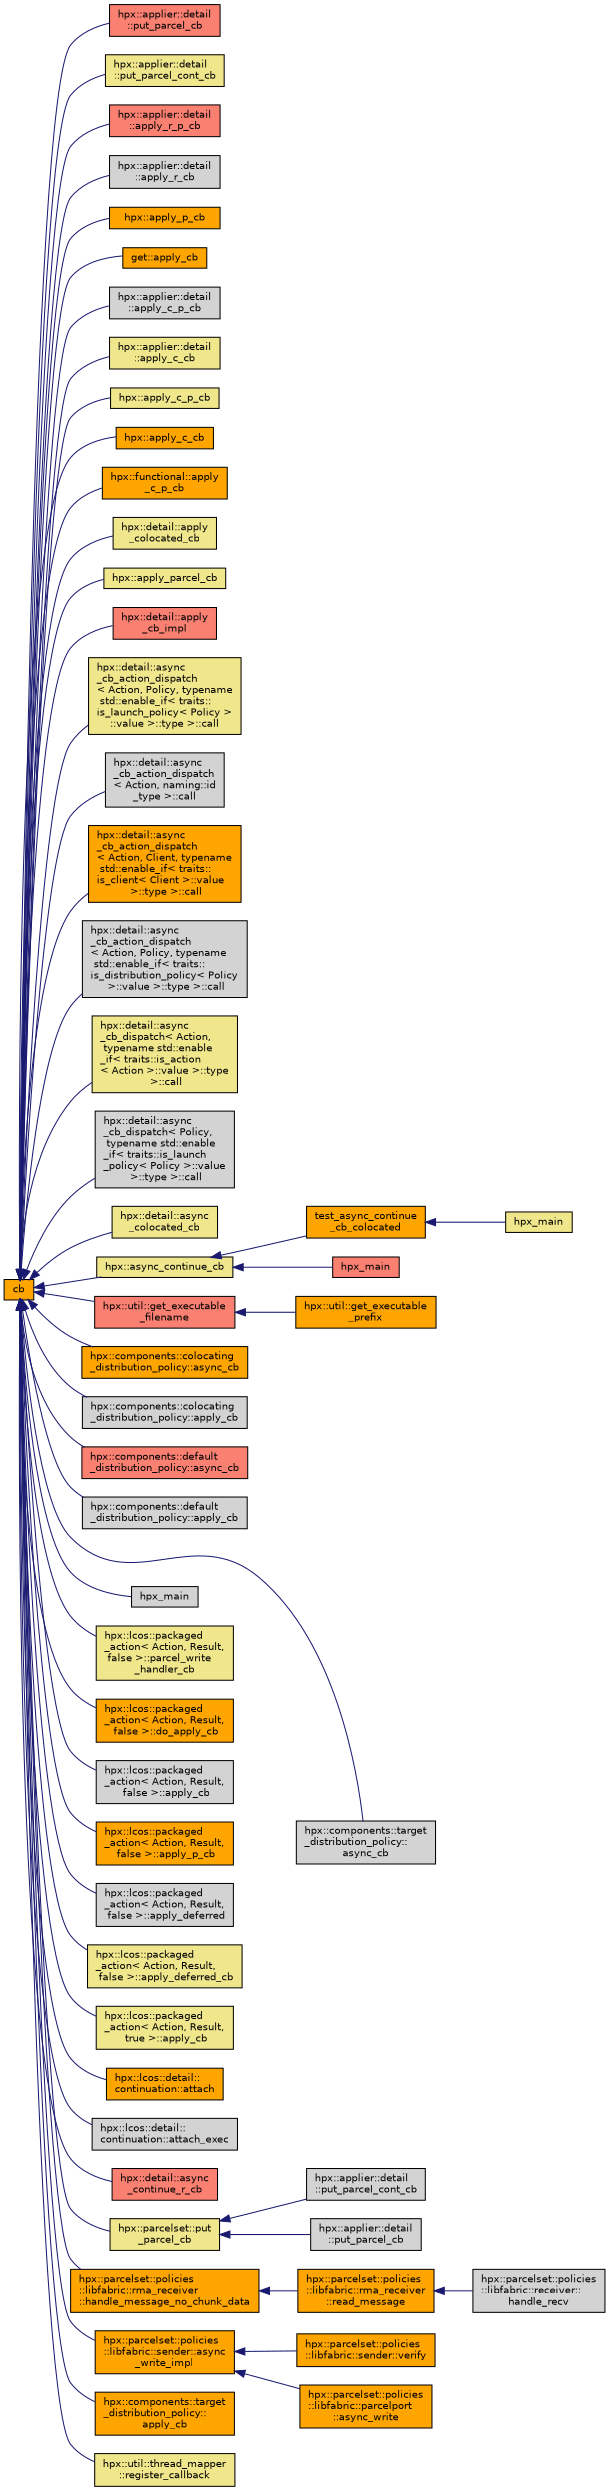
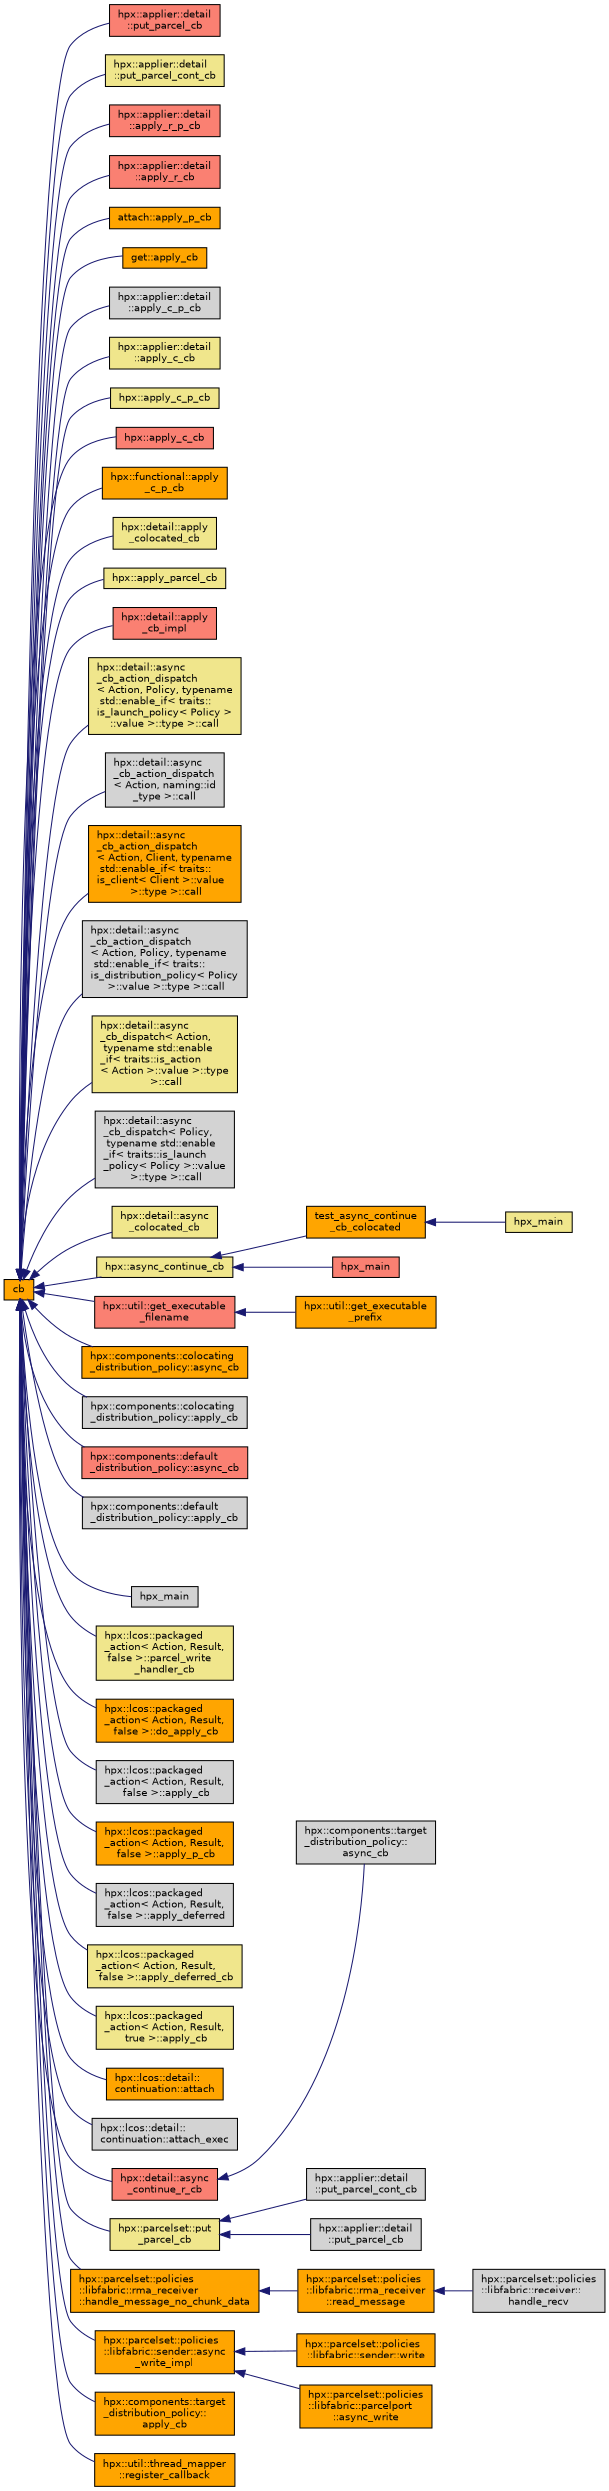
node "hpx::applier::detail ::apply_r_cb": fillcolor lightgrey -> salmon
node "hpx::apply_p_cb": label "hpx::apply_p_cb" -> "attach::apply_p_cb"
node "hpx::apply_c_cb": fillcolor orange -> salmon
edge "hpx::components::target _distribution_policy:: async_cb" -> "cb": now "hpx::components::target _distribution_policy:: async_cb" -> "hpx::detail::async _continue_r_cb"
node "hpx::parcelset::policies ::libfabric::sender::verify": label "hpx::parcelset::policies ::libfabric::sender::verify" -> "hpx::parcelset::policies ::libfabric::sender::write"
node "hpx::util::thread_mapper ::register_callback": fillcolor khaki -> orange
